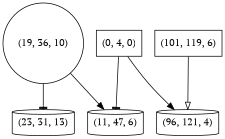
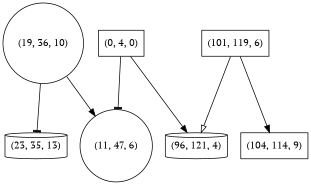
node "(23, 31, 13)": label "(23, 31, 13)" -> "(23, 35, 13)"
node "(11, 47, 6)": shape cylinder -> circle
node "(104, 114, 9)": added
